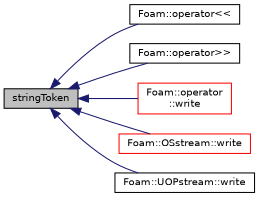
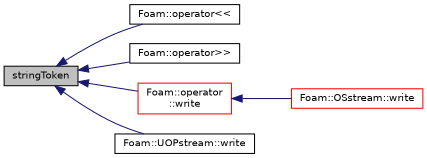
edge "Foam::OSstream::write" -> "stringToken": now "Foam::OSstream::write" -> "Foam::operator ::write"
